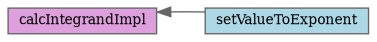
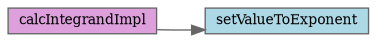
edge "setValueToExponent" -> "calcIntegrandImpl": reversed
